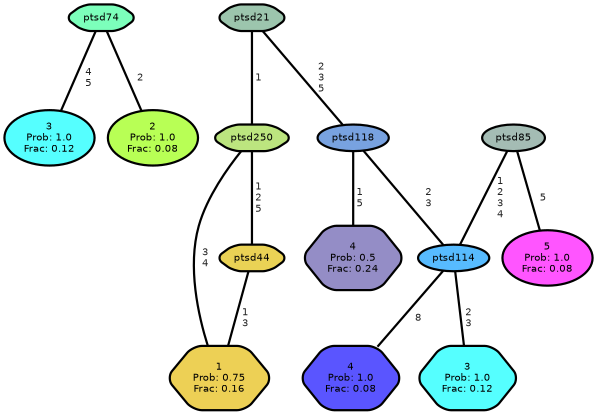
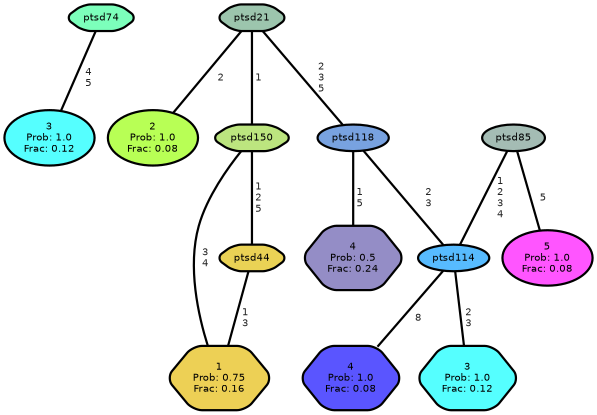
edge "ptsd74" -- "2 Prob: 1.0 Frac: 0.08": now "ptsd21" -- "2 Prob: 1.0 Frac: 0.08"
node "ptsd250": label "ptsd250" -> "ptsd150"
